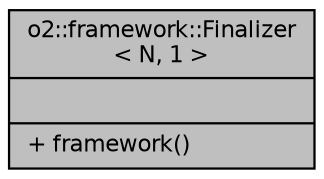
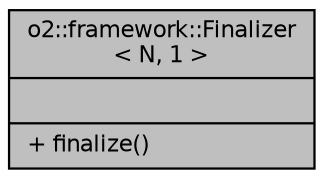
node "o2::framework::Finalizer": text "+ framework()" -> "+ finalize()"
